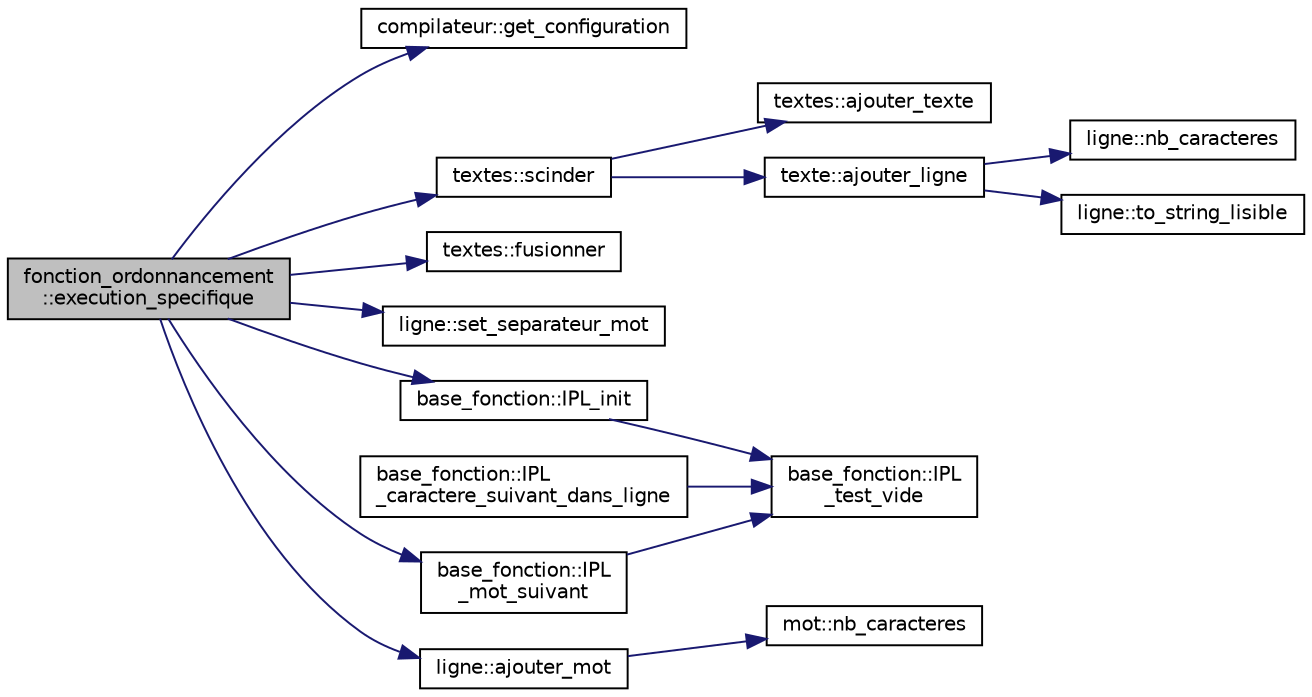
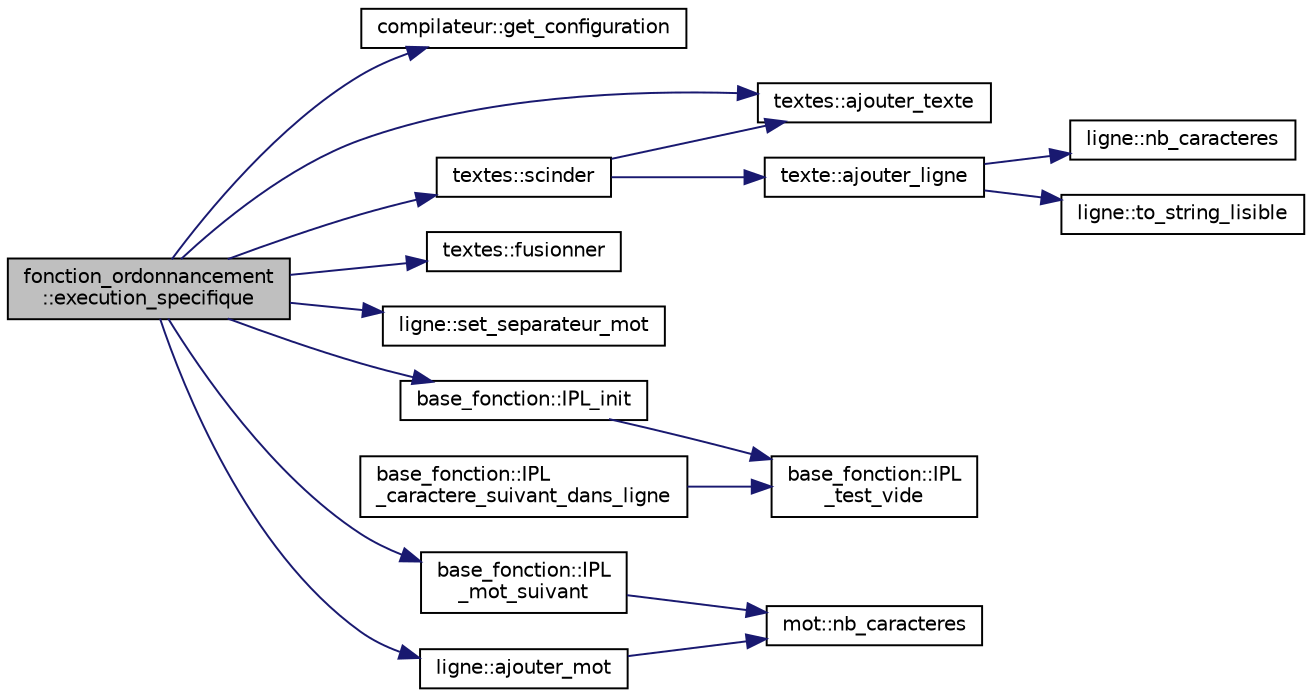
edge "fonction_ordonnancement ::execution_specifique" -> "textes::ajouter_texte": added
edge "base_fonction::IPL _mot_suivant" -> "base_fonction::IPL _test_vide": now "base_fonction::IPL _mot_suivant" -> "mot::nb_caracteres"
